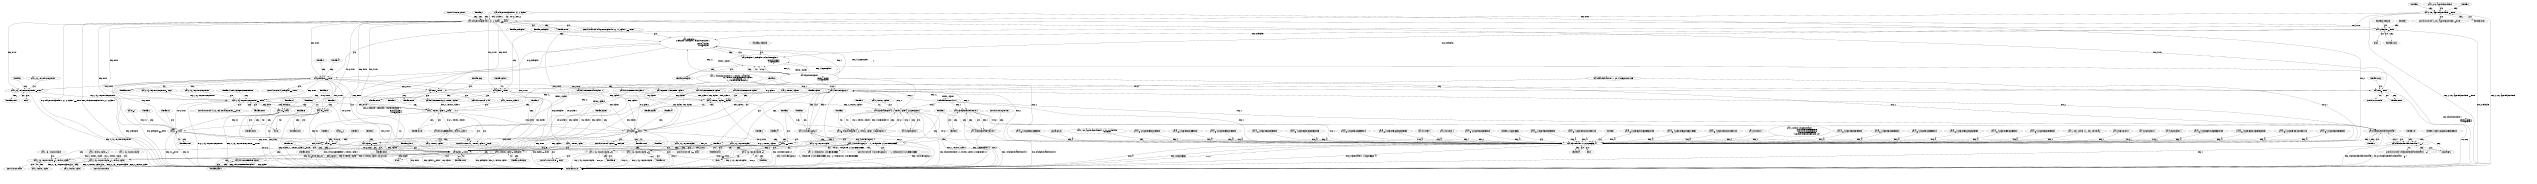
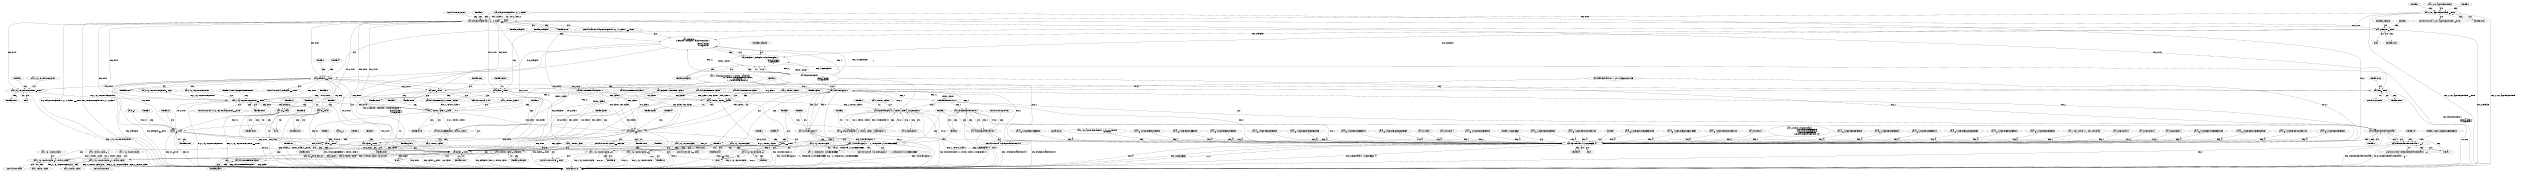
edge "(MethodParameterIn,SSL *s)" -> "(Call,SSL_USE_SIGALGS(s))": reversed
edge "(Call,pref_cipher == NULL)" -> "(Call,*ec = NULL)": label "DDG: NULL" -> "DDG: comp"
edge "(Call,sk_SSL_CIPHER_value(ciphers, 0))" -> "(Call,ciphers == NULL)": added, label "DDG: ciphers"
edge "(MethodParameterIn,SSL *s)" -> "(Call,ssl_check_clienthello_tlsext_late(s))": label "DDG: s" -> "AST: "
node "(ControlStructure,if (s->session->ciphers != NULL))": removed
node "(ControlStructure,if (!ssl3_digest_cached_records(s)))": added
node "(JumpTarget,0)": label "(JumpTarget,0)" -> "(Literal,0)"
